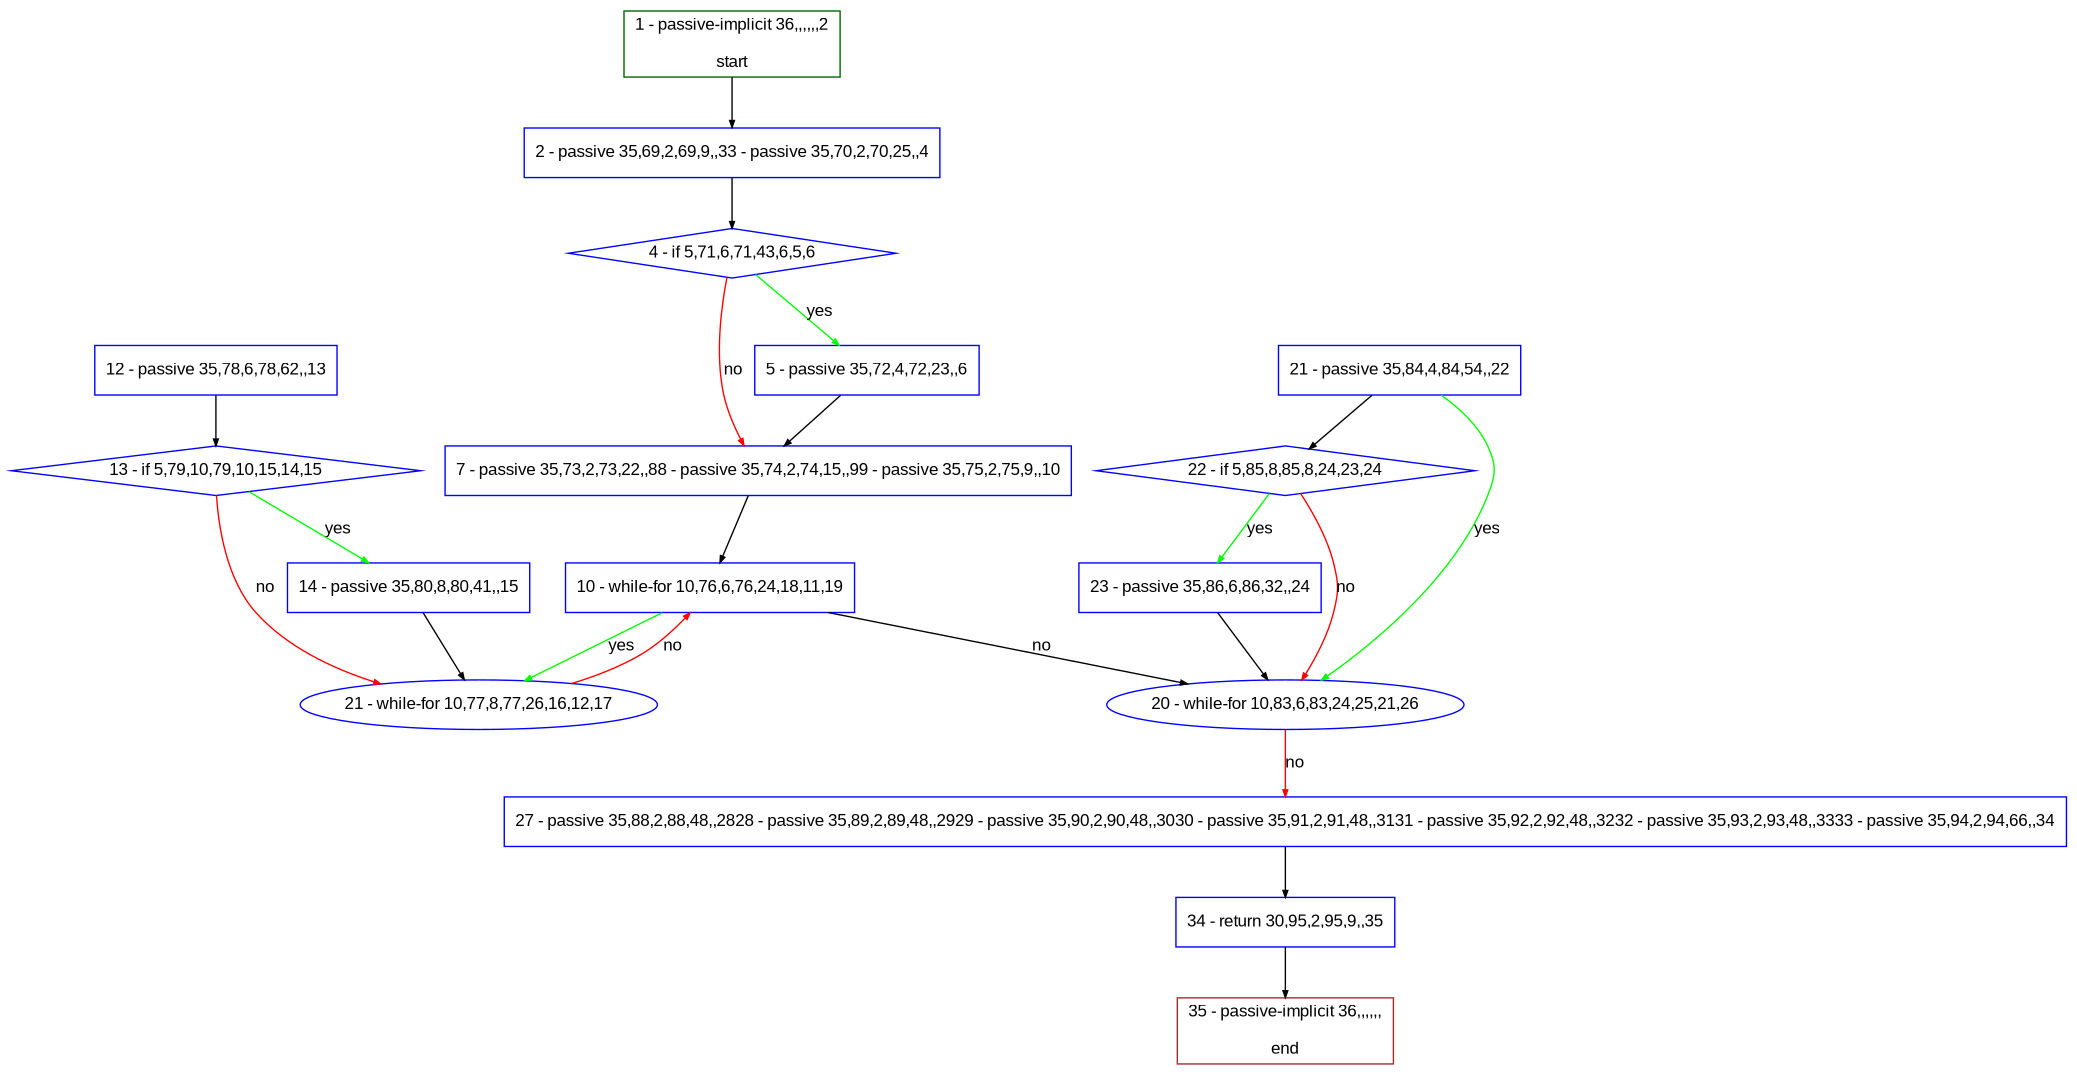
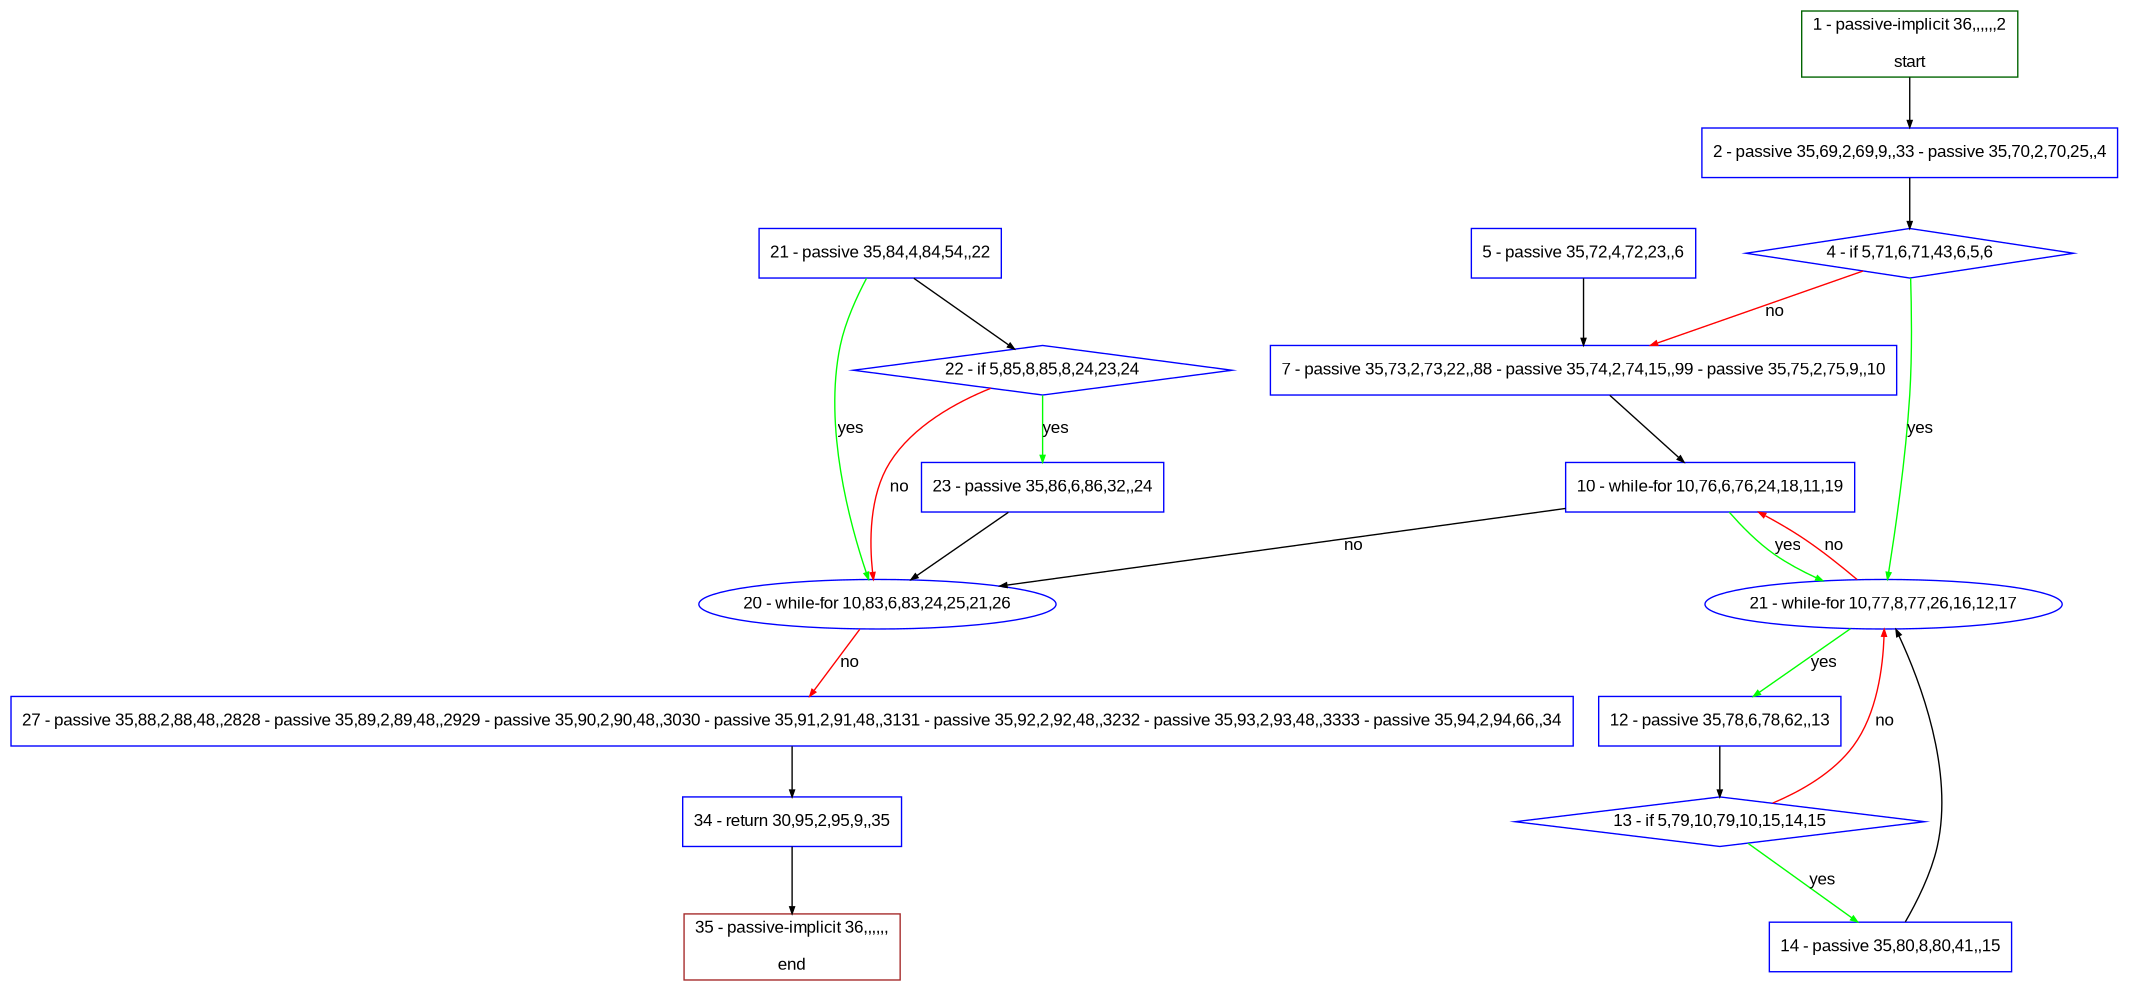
edge "4 - if 5,71,6,71,43,6,5,6" -> "5 - passive 35,72,4,72,23,,6": now "4 - if 5,71,6,71,43,6,5,6" -> "21 - while-for 10,77,8,77,26,16,12,17"
edge "21 - while-for 10,77,8,77,26,16,12,17" -> "12 - passive 35,78,6,78,62,,13": added, label "yes"
